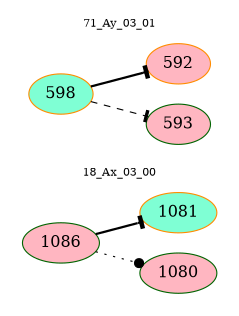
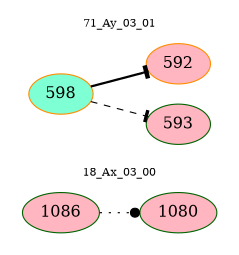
node "1081": removed
